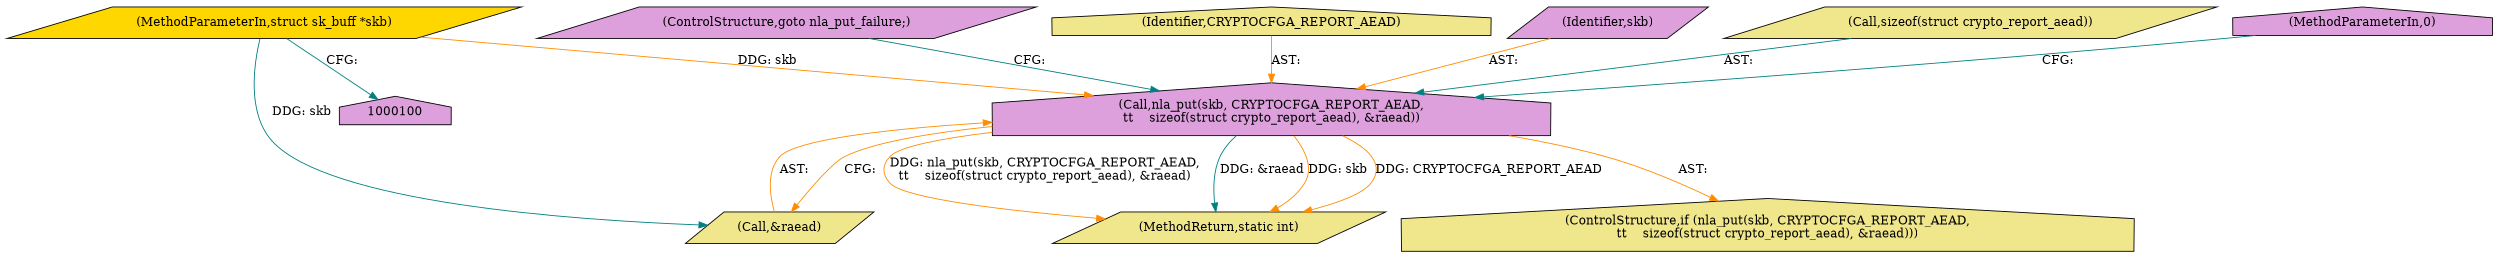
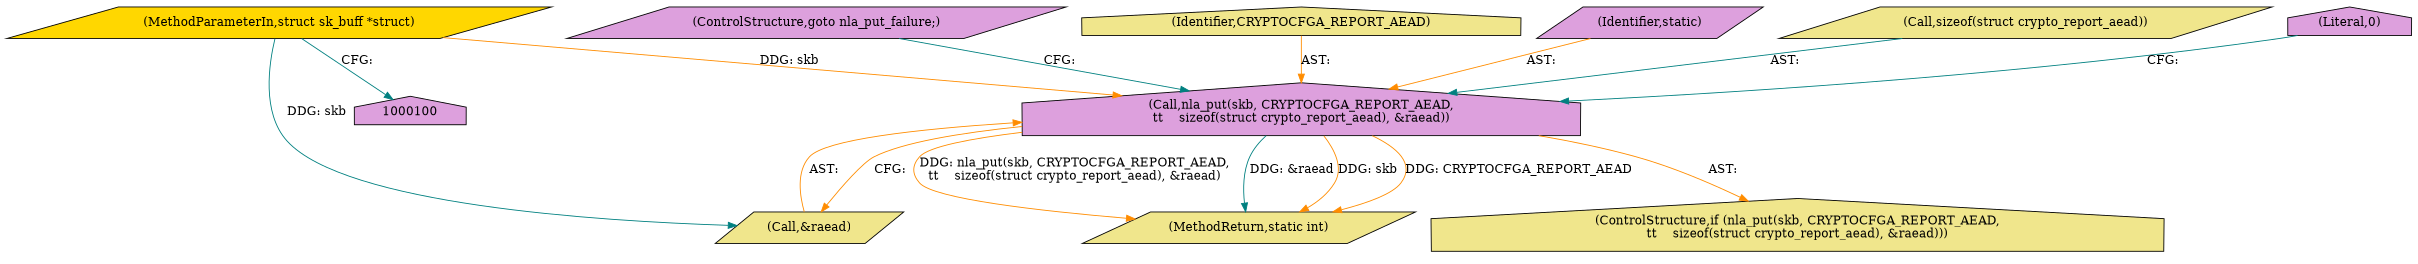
node "(MethodParameterIn,struct sk_buff *skb)": label "(MethodParameterIn,struct sk_buff *skb)" -> "(MethodParameterIn,struct sk_buff *struct)"
node "(Identifier,skb)": label "(Identifier,skb)" -> "(Identifier,static)"
node "(MethodParameterIn,0)": label "(MethodParameterIn,0)" -> "(Literal,0)"
